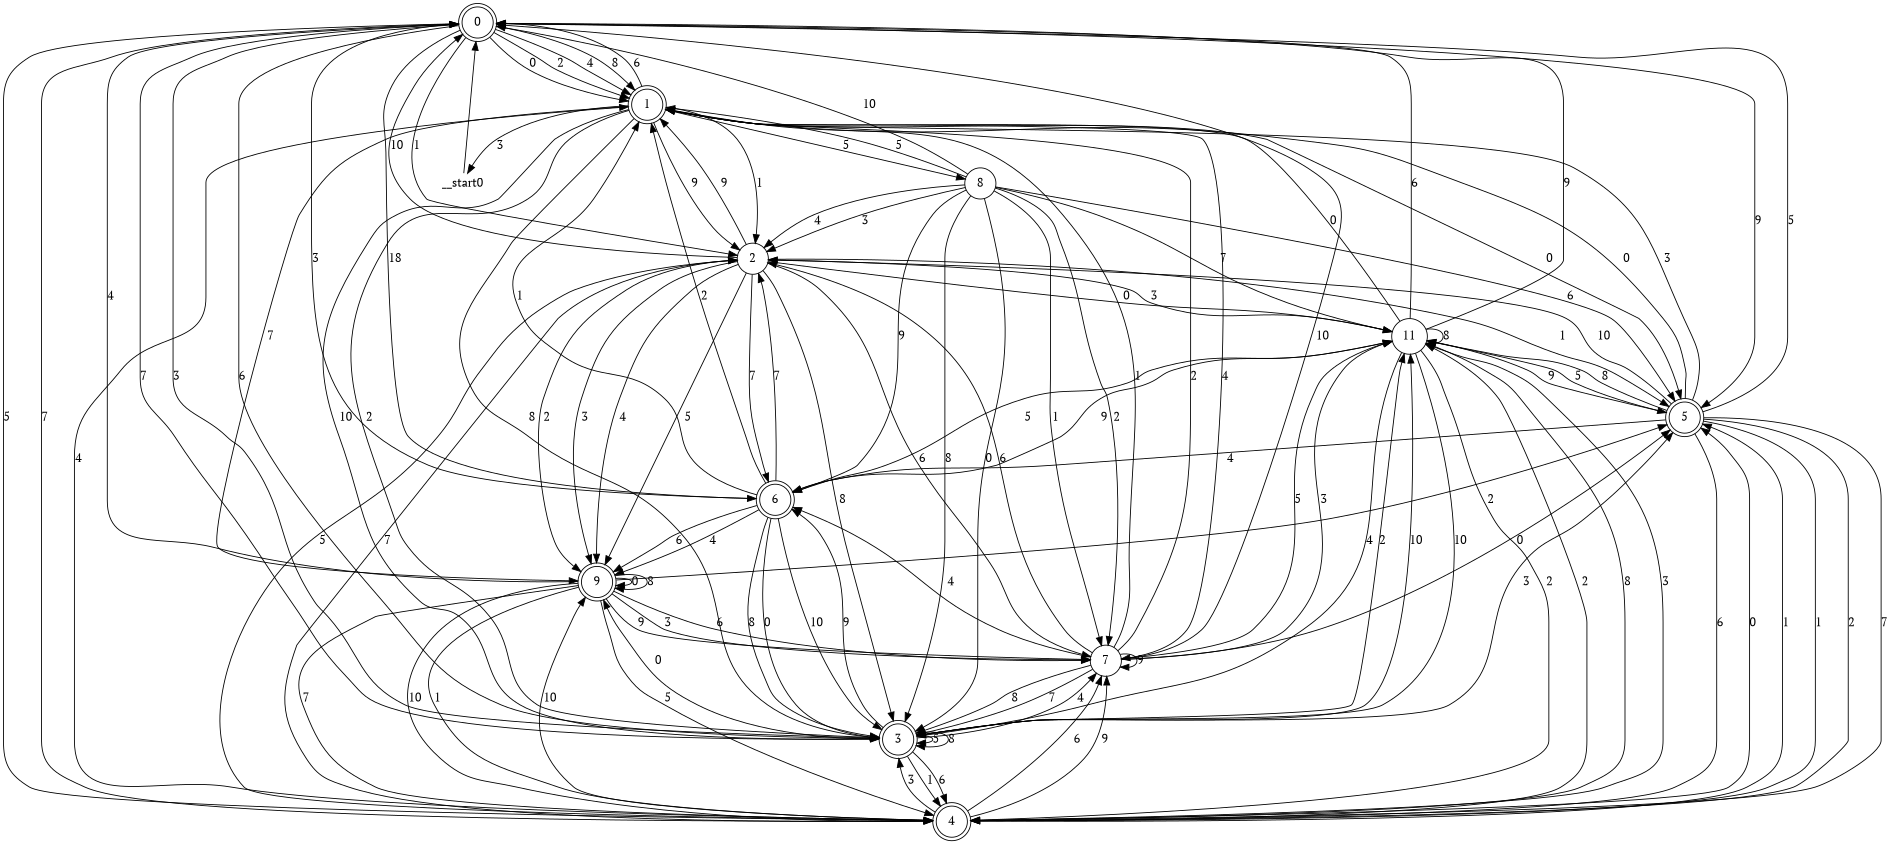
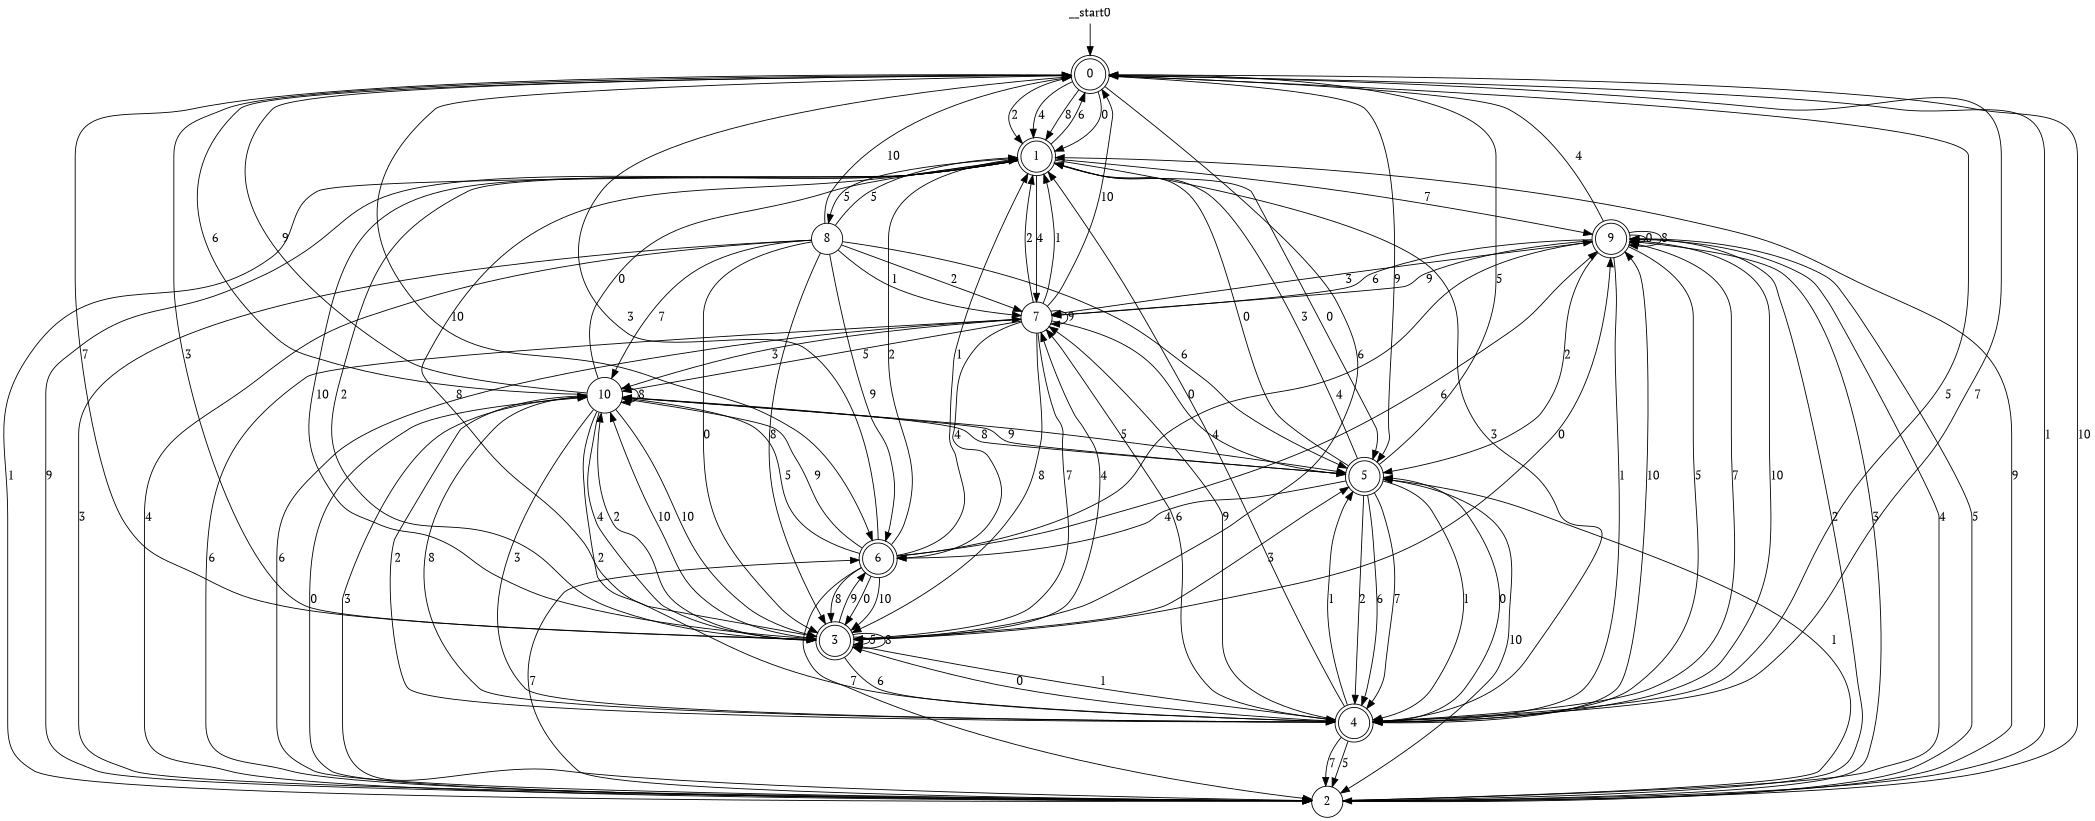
edge "1" -> "__start0": now "1" -> "4"
edge "0" -> "6": label "18" -> "10"
node "11": label "11" -> "10"
edge "2" -> "3": removed, label "8"
edge "4" -> "3": label "3" -> "0"
